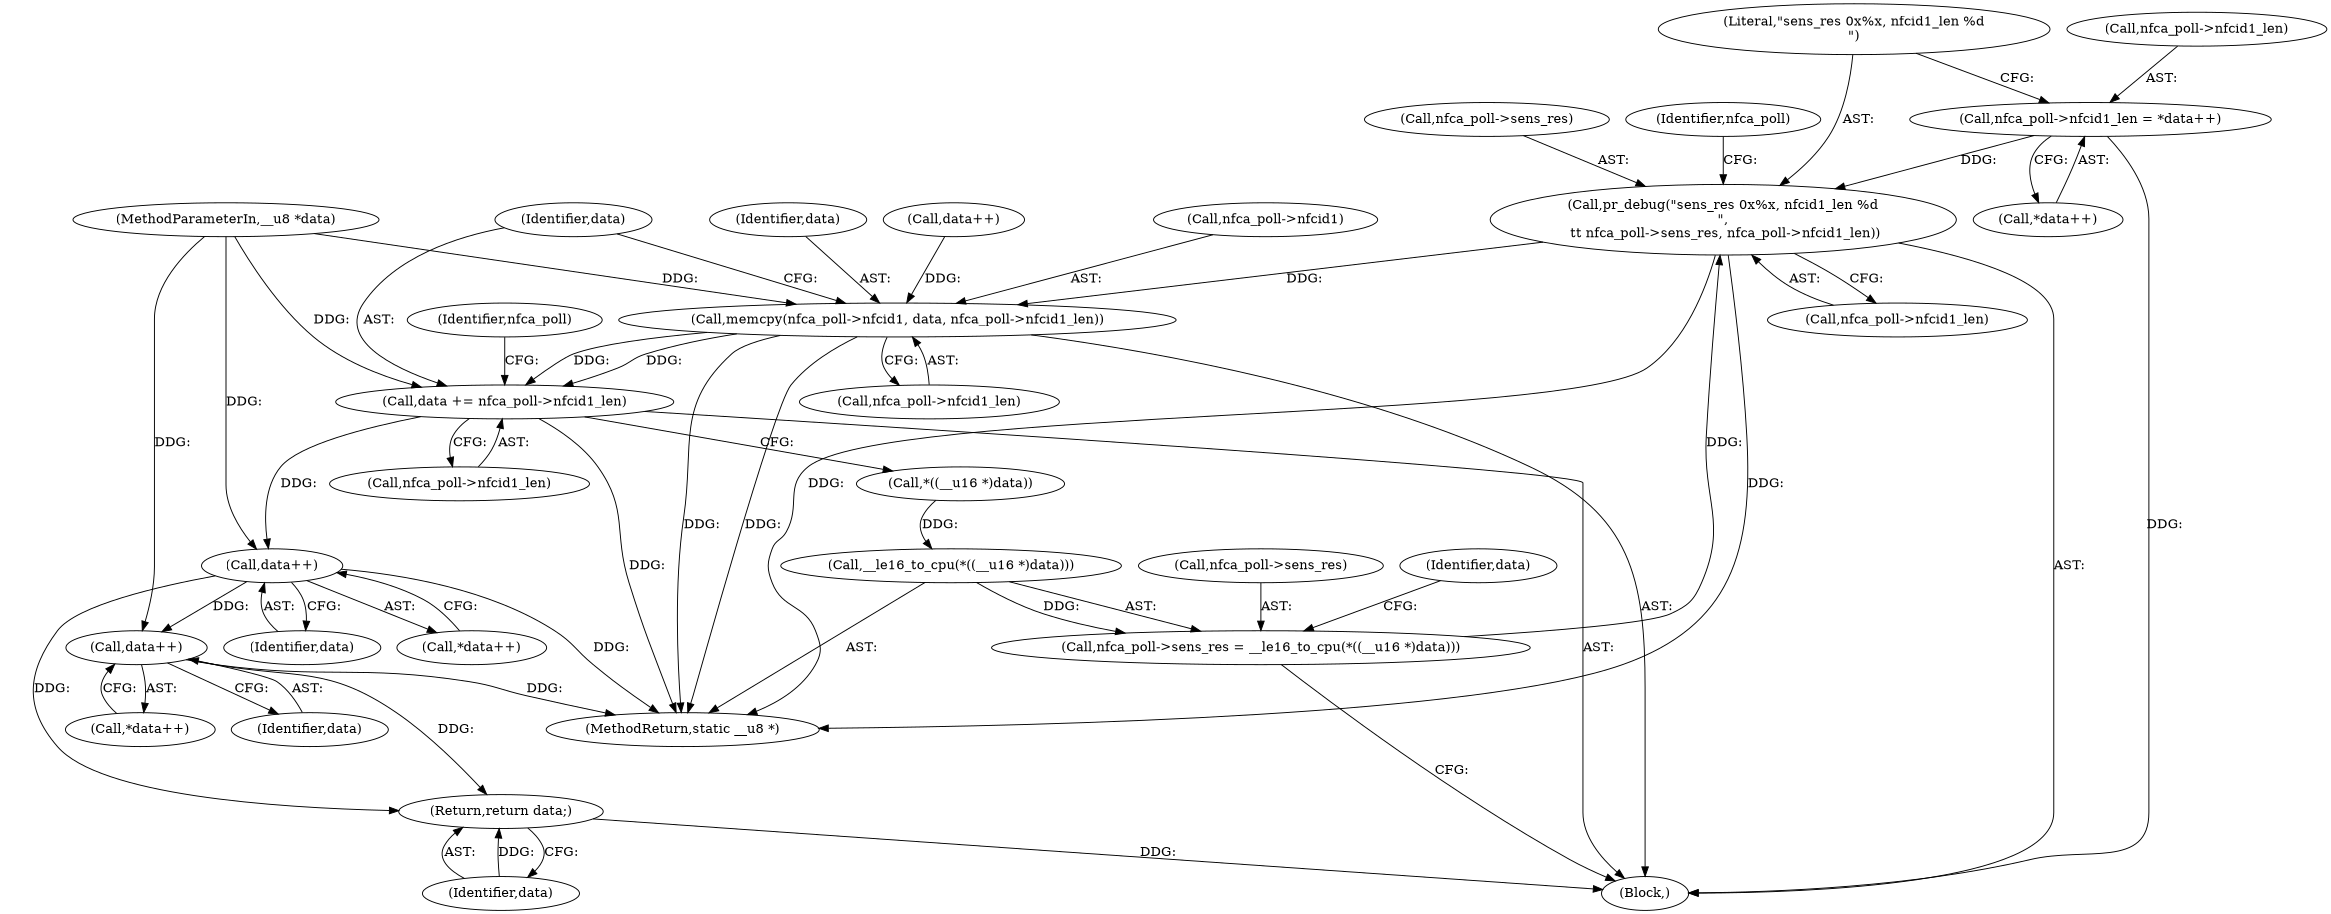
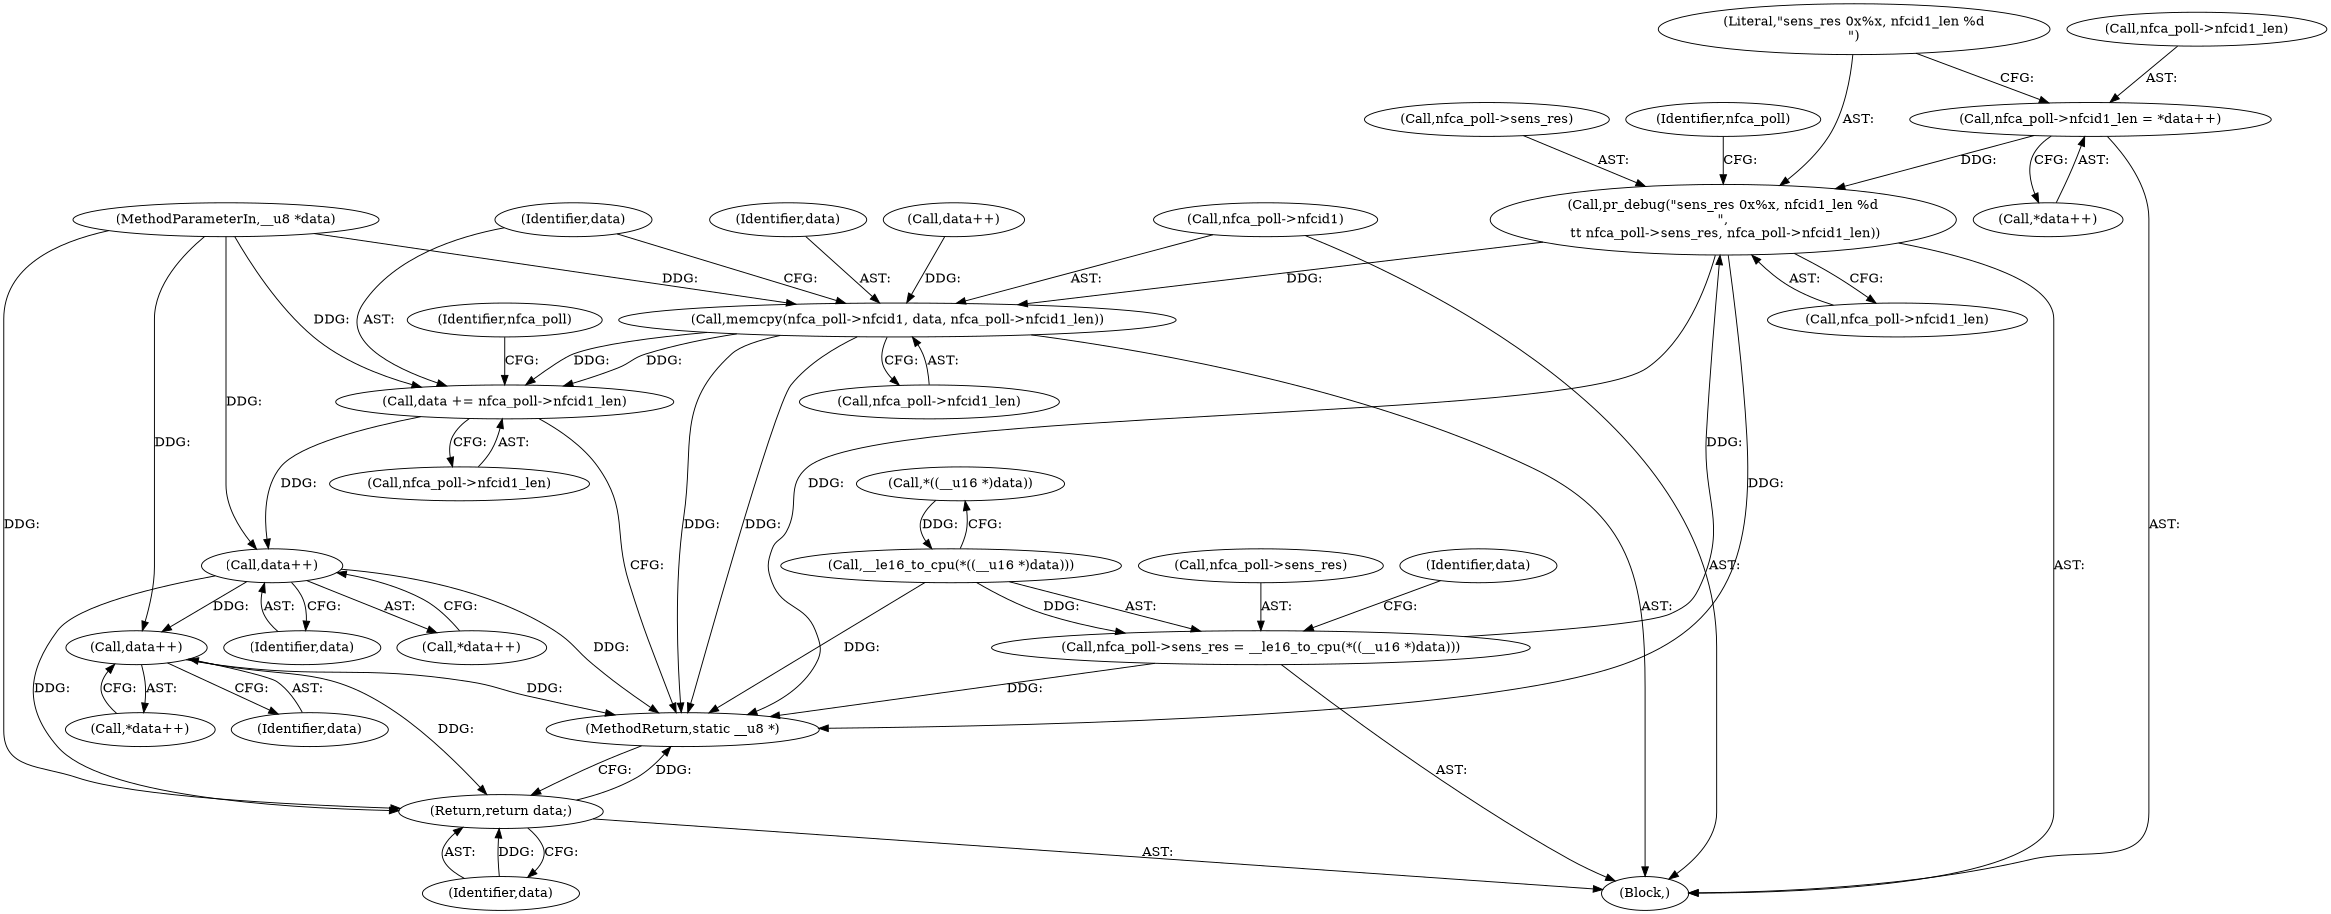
edge "(Call,data += nfca_poll->nfcid1_len)" -> "(Call,*((__u16 *)data))": now "(Call,__le16_to_cpu(*((__u16 *)data)))" -> "(Call,*((__u16 *)data))"
edge "(Call,data += nfca_poll->nfcid1_len)" -> "(Block,)": now "(Call,nfca_poll->nfcid1)" -> "(Block,)"
edge "(Call,nfca_poll->nfcid1_len = *data++)" -> "(Block,)": label "DDG: " -> "AST: "
edge "(Call,data += nfca_poll->nfcid1_len)" -> "(MethodReturn,static __u8 *)": label "DDG: " -> "CFG: "
edge "(Call,__le16_to_cpu(*((__u16 *)data)))" -> "(MethodReturn,static __u8 *)": label "AST: " -> "DDG: "
edge "(MethodParameterIn,__u8 *data)" -> "(Return,return data;)": added, label "DDG:"
edge "(Call,nfca_poll->sens_res = __le16_to_cpu(*((__u16 *)data)))" -> "(MethodReturn,static __u8 *)": added, label "DDG:"
edge "(MethodReturn,static __u8 *)" -> "(Return,return data;)": added, label "CFG:"
edge "(Call,nfca_poll->sens_res = __le16_to_cpu(*((__u16 *)data)))" -> "(Block,)": label "CFG: " -> "AST: "
edge "(Return,return data;)" -> "(MethodReturn,static __u8 *)": added, label "DDG:"
edge "(Return,return data;)" -> "(Block,)": label "DDG: " -> "AST: "
